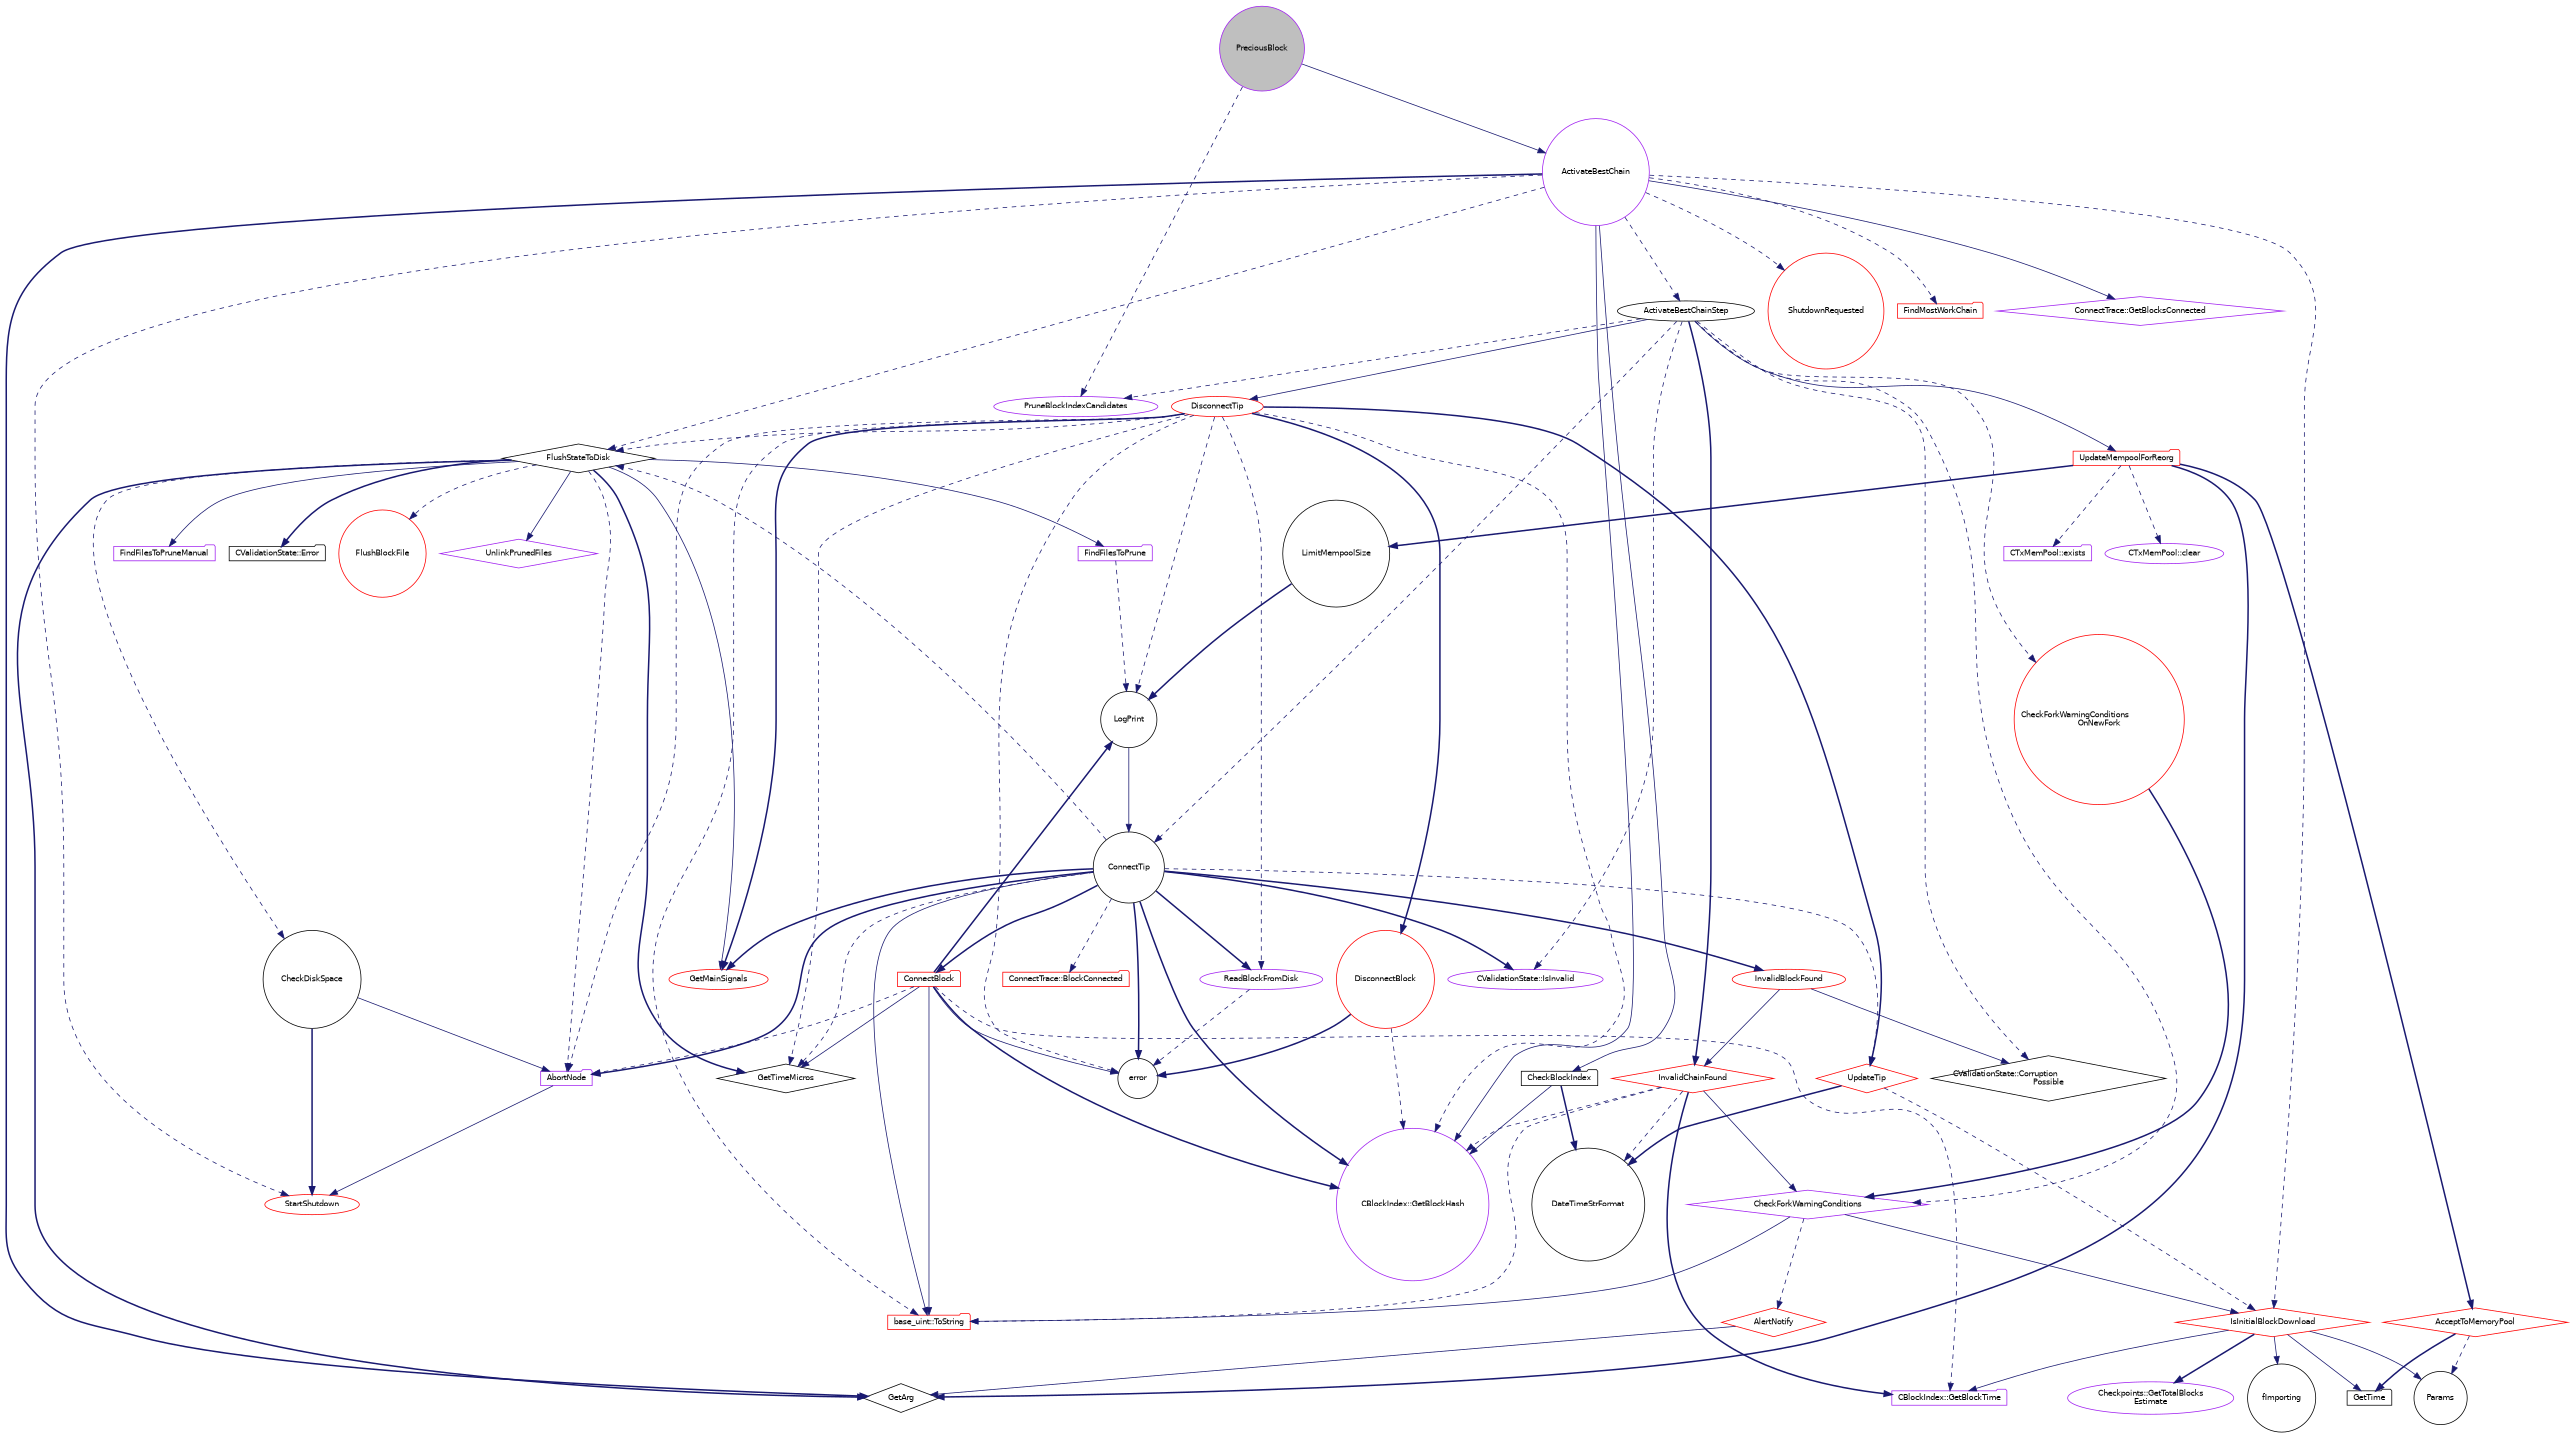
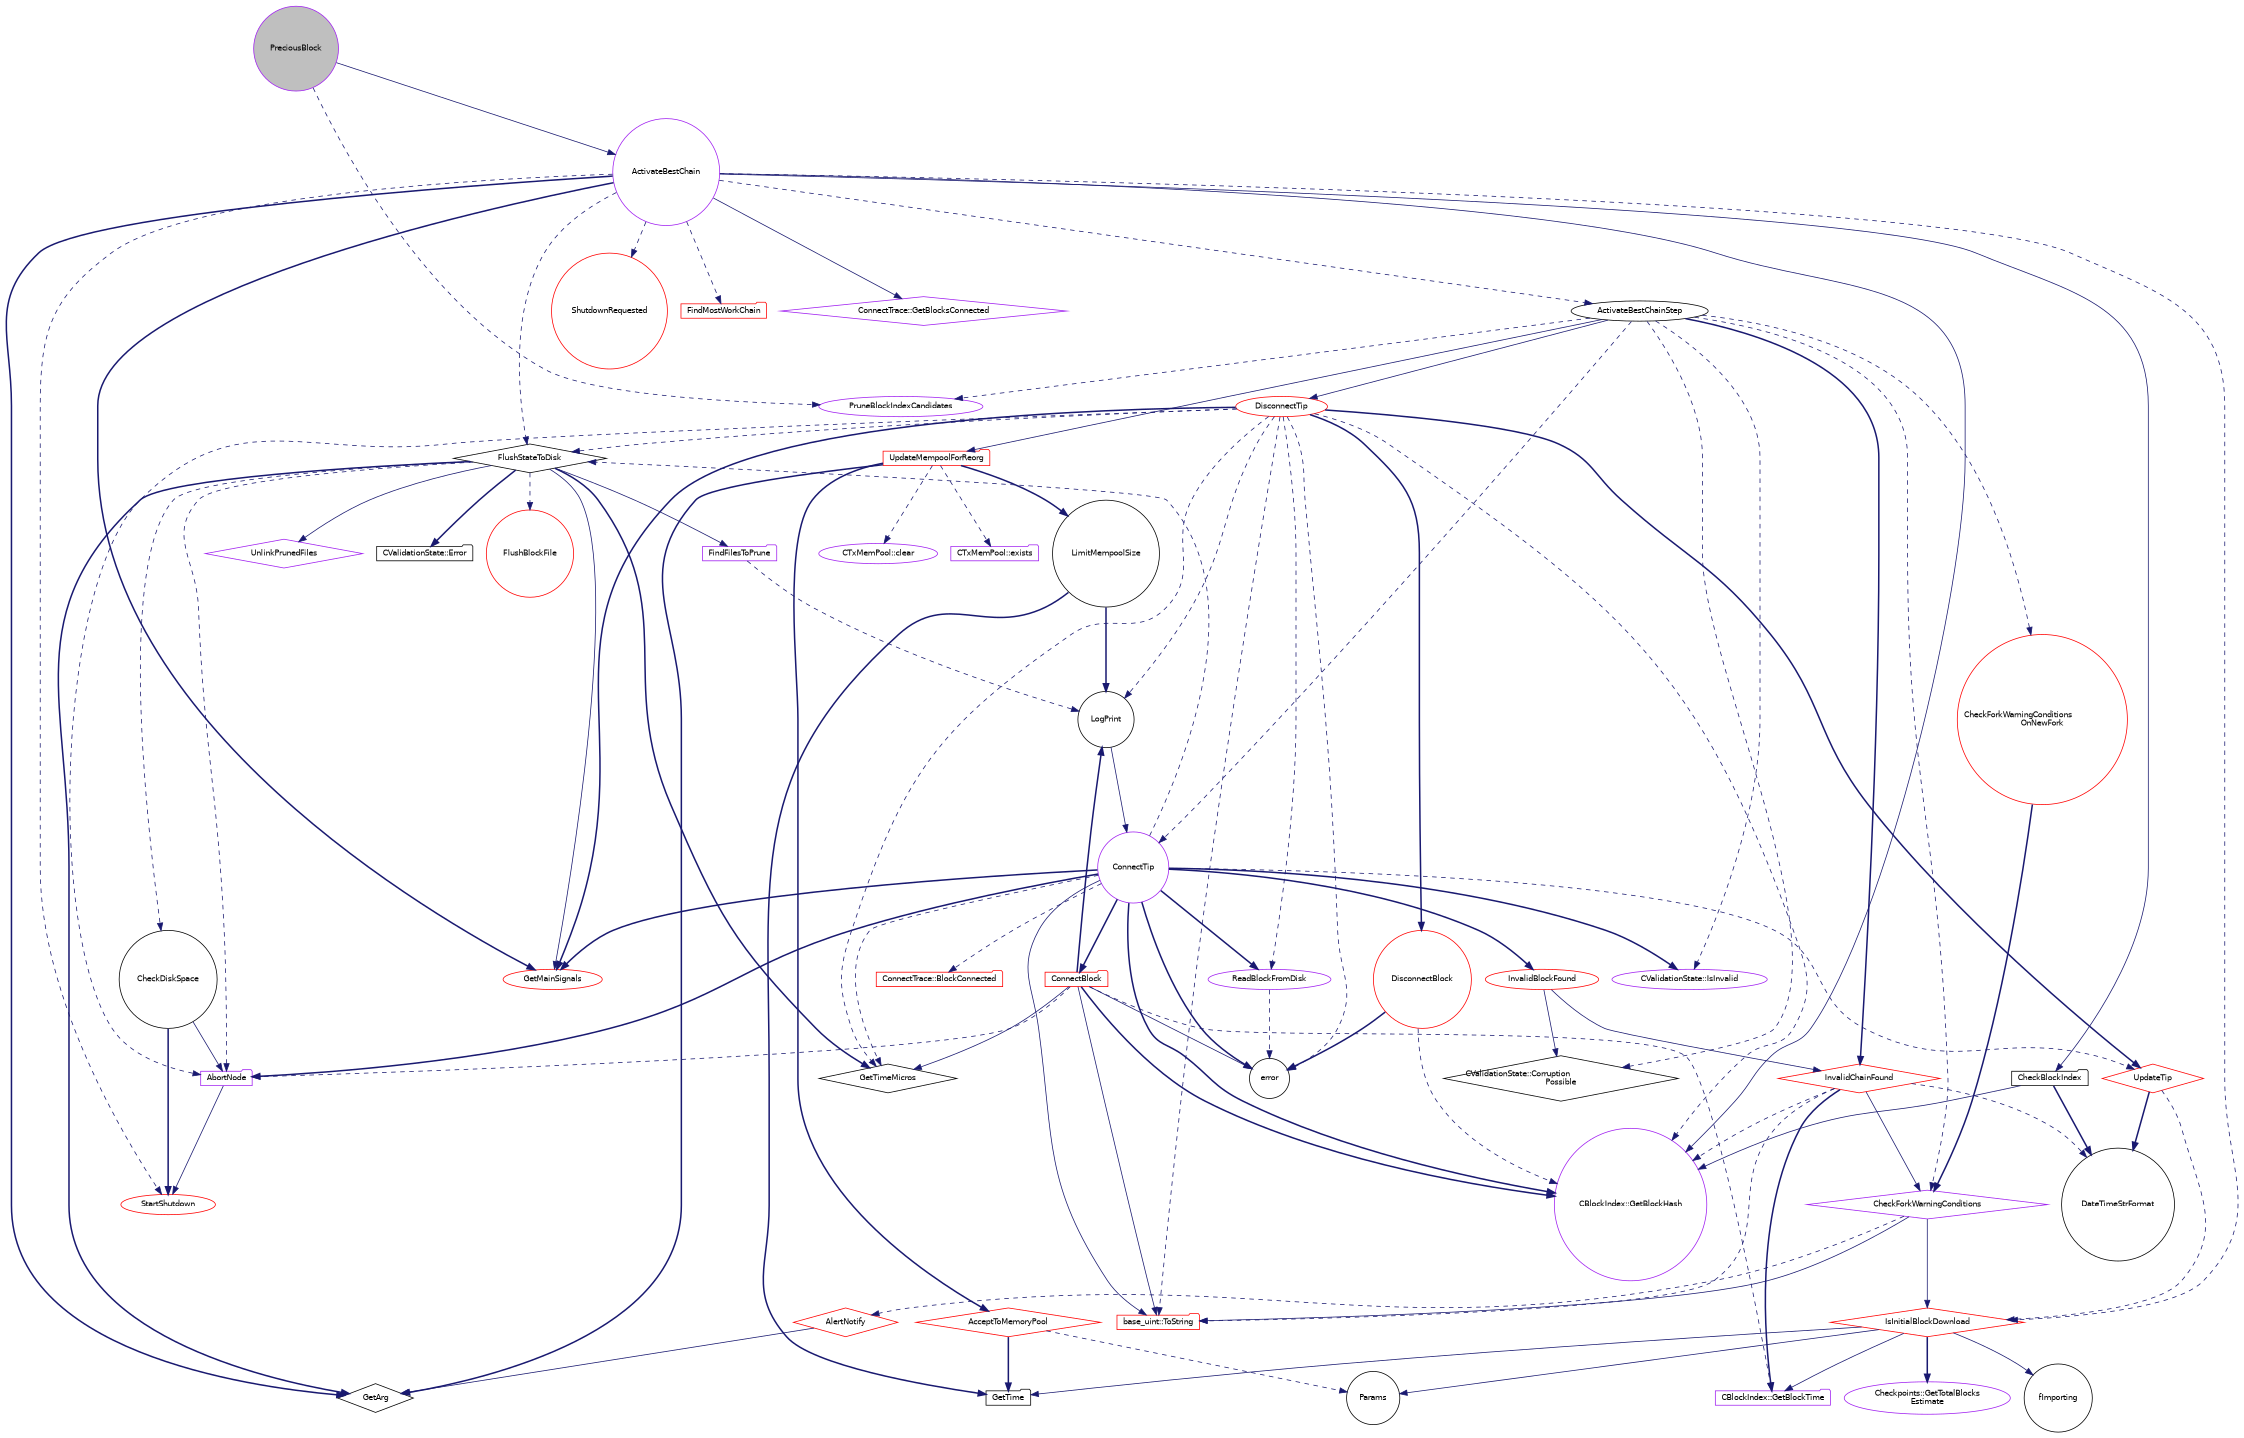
edge "ActivateBestChain" -> "GetMainSignals": added
node "FindFilesToPruneManual": removed
node "ConnectTip": color black -> purple
edge "LimitMempoolSize" -> "GetTime": added
